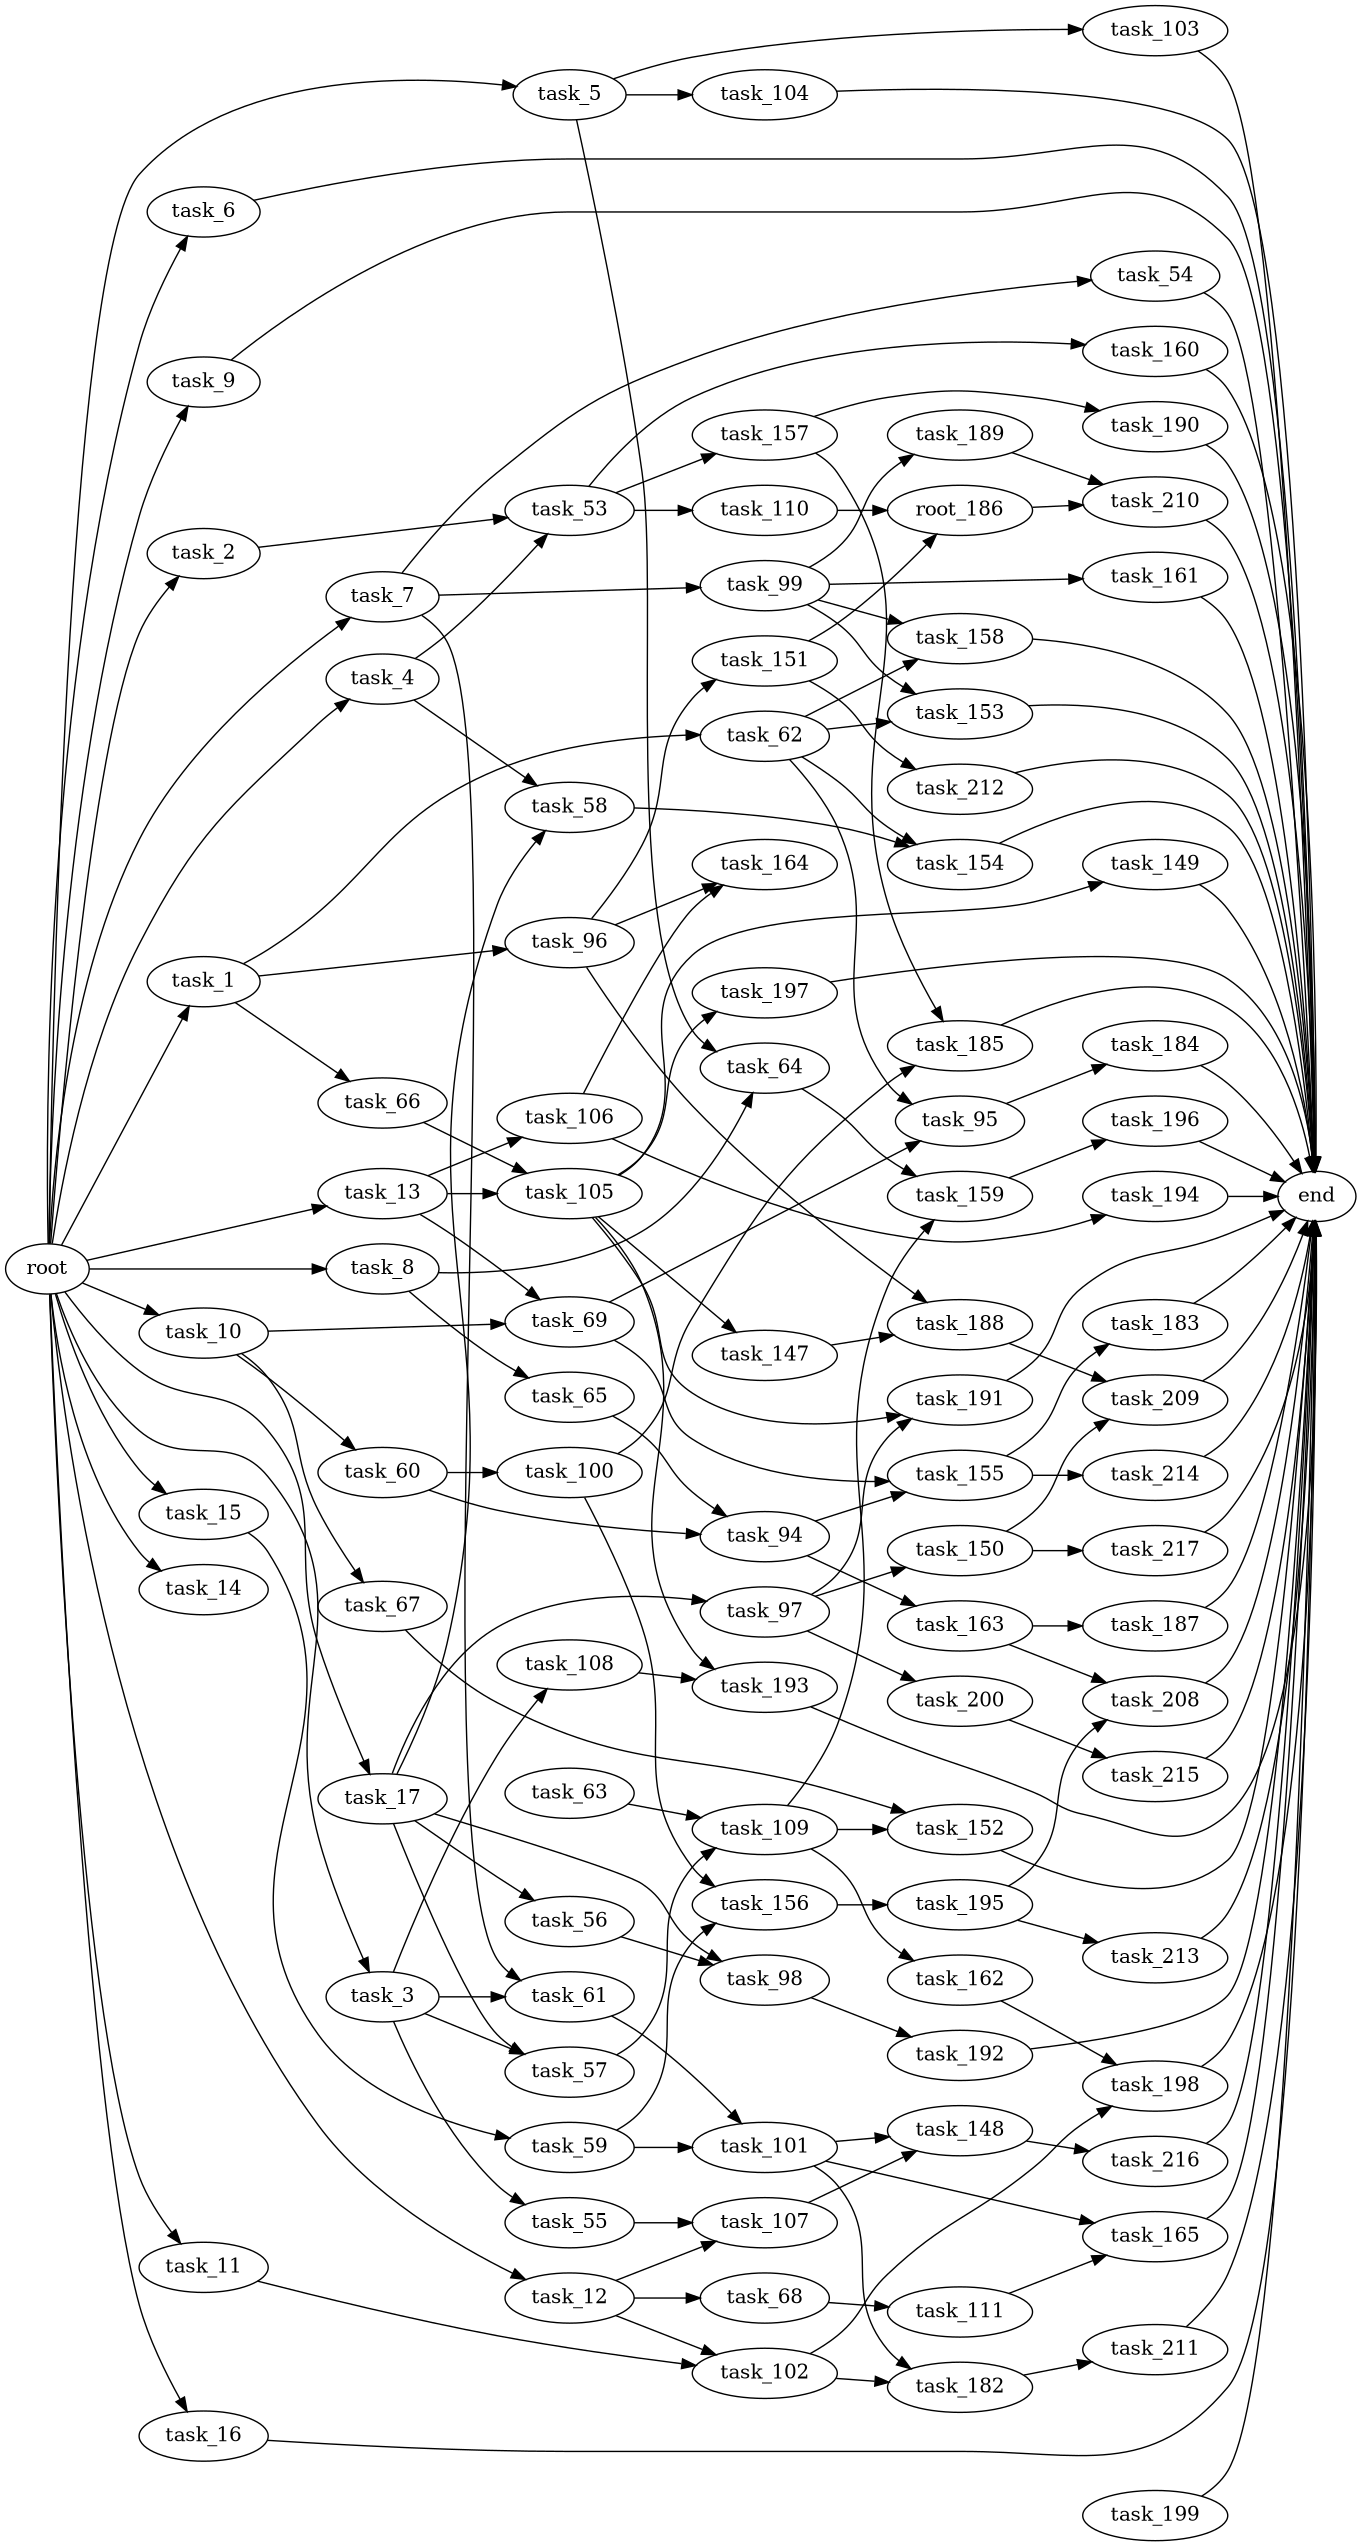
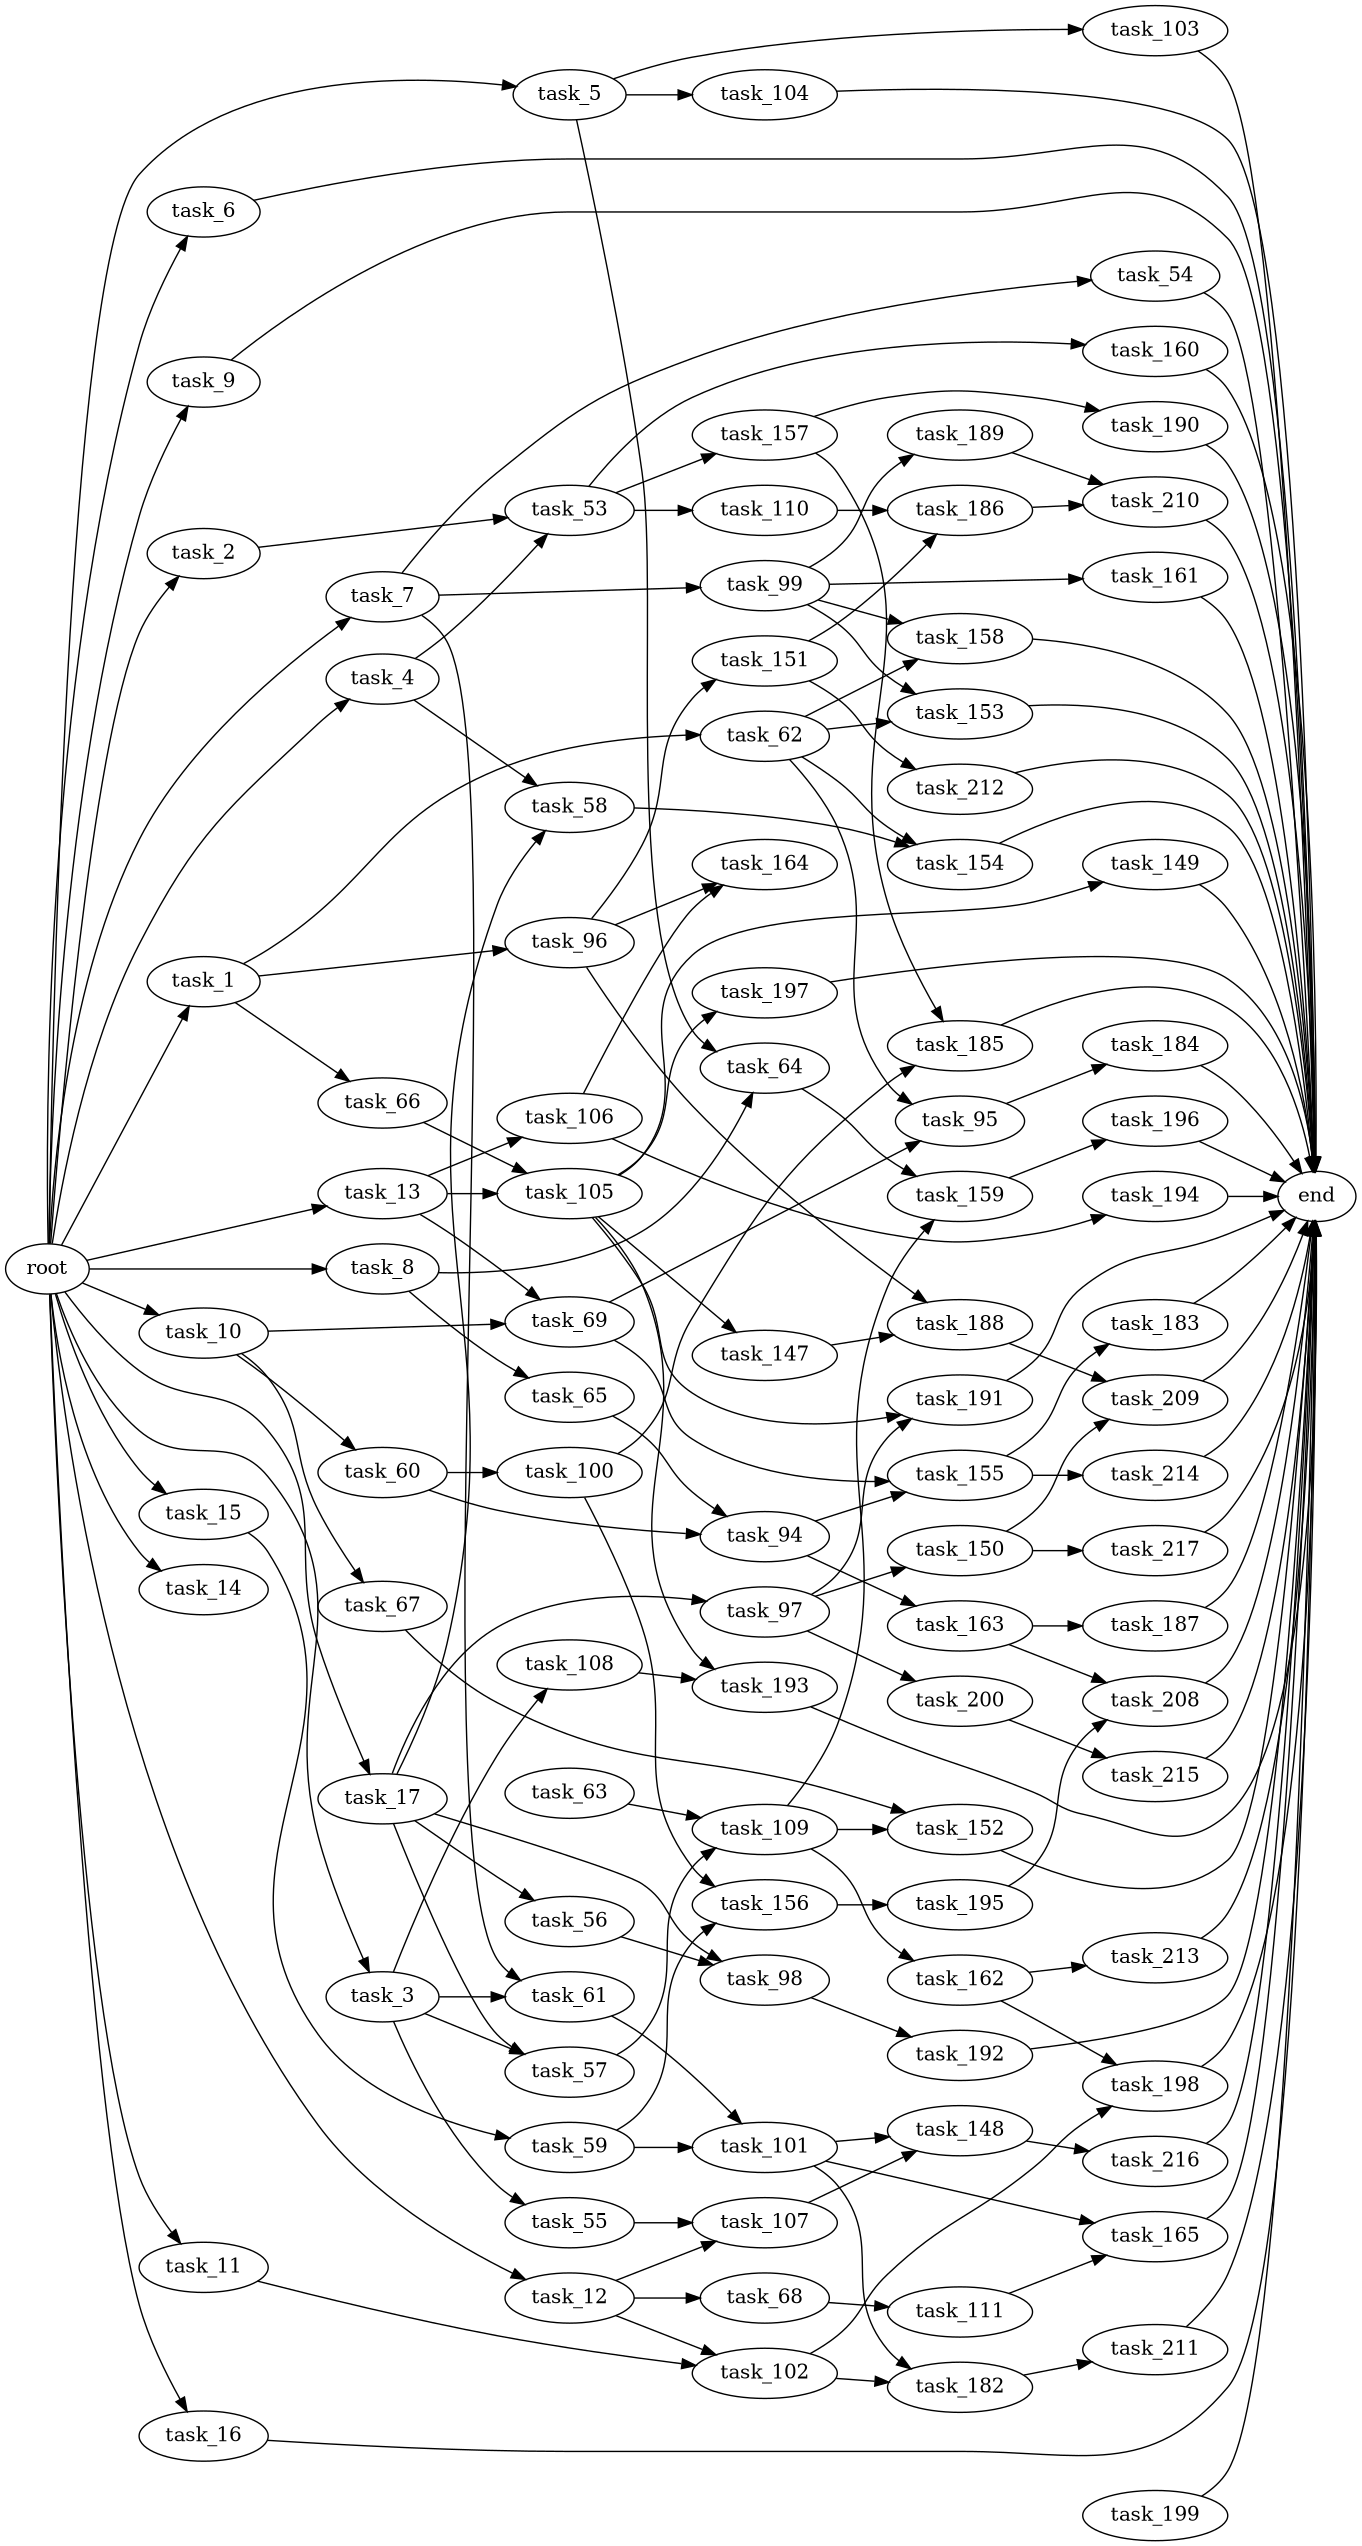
node "root_186": label "root_186" -> "task_186"
edge "task_195" -> "task_213": now "task_162" -> "task_213"
